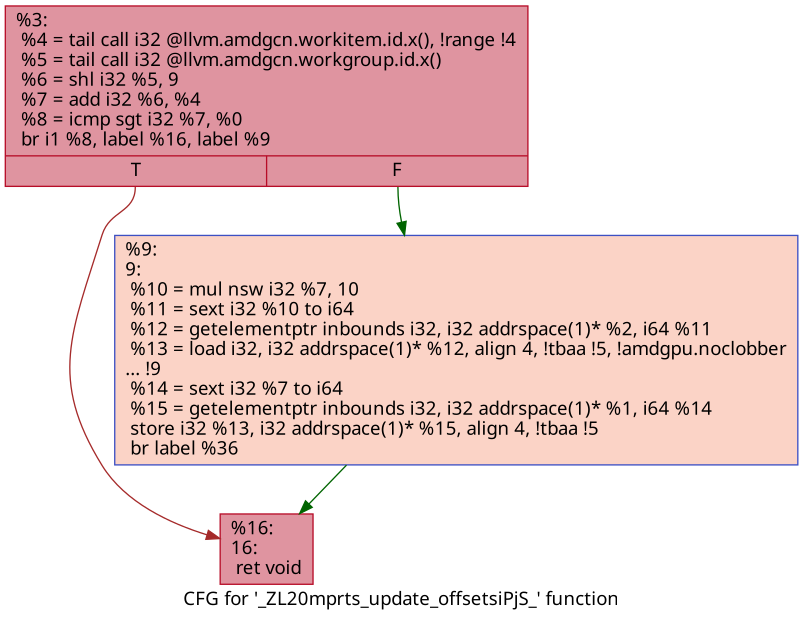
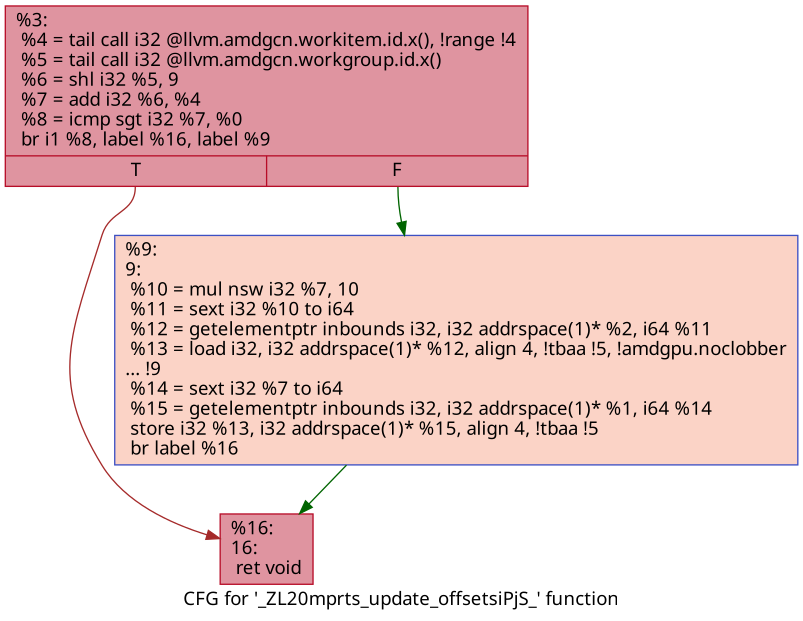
node "%9:": text "br label %36" -> "br label %16"
